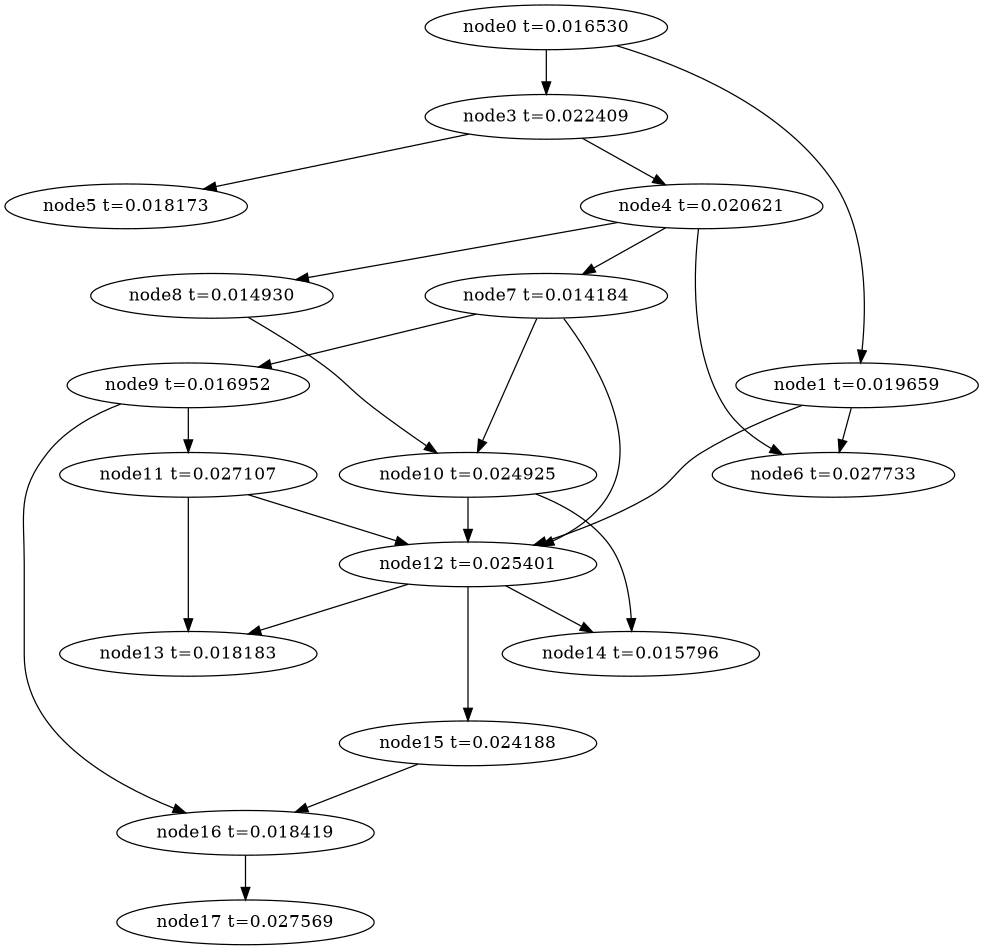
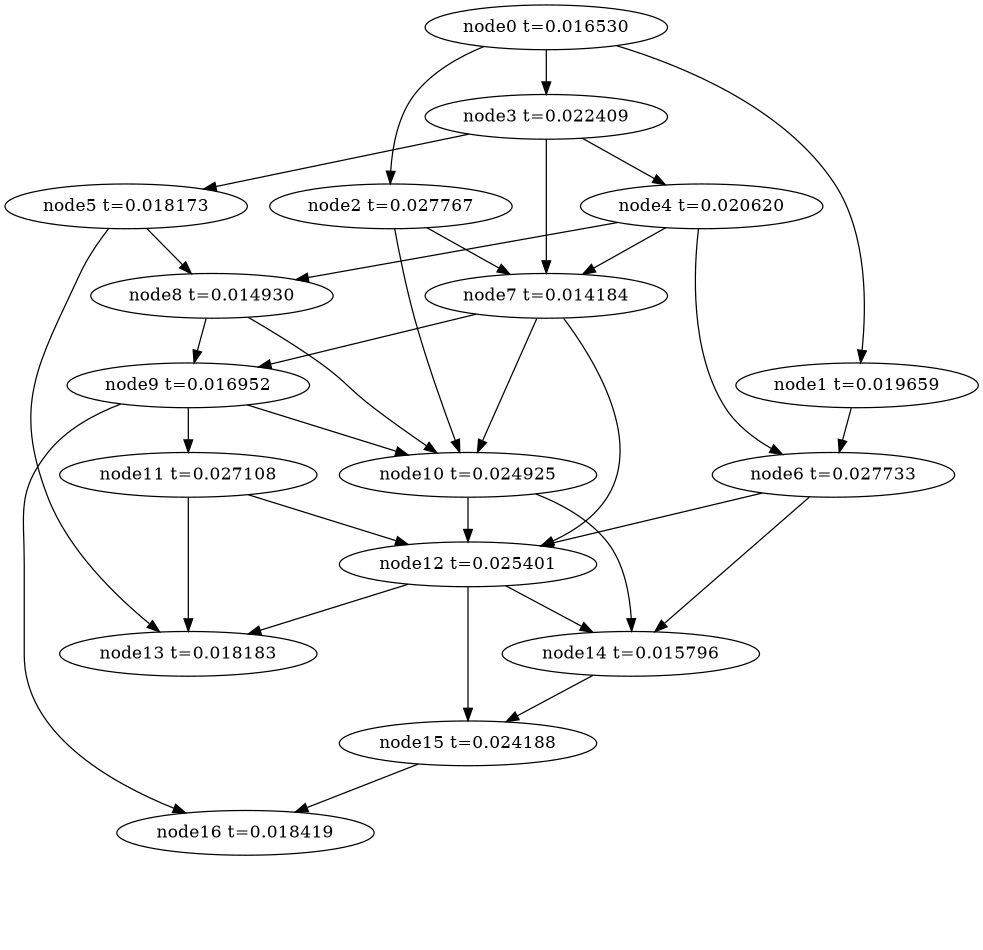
edge "node3 t=0.022409" -> "node7 t=0.014184": added
node "node2 t=0.027767": added
node "node4 t=0.020621": label "node4 t=0.020621" -> "node4 t=0.020620"
edge "node5 t=0.018173" -> "node8 t=0.014930": added
edge "node8 t=0.014930" -> "node9 t=0.016952": added
edge "node9 t=0.016952" -> "node10 t=0.024925": added
edge "node5 t=0.018173" -> "node13 t=0.018183": added
node "node11 t=0.027107": label "node11 t=0.027107" -> "node11 t=0.027108"
edge "node1 t=0.019659" -> "node12 t=0.025401": now "node6 t=0.027733" -> "node12 t=0.025401"
edge "node6 t=0.027733" -> "node14 t=0.015796": added
edge "node14 t=0.015796" -> "node15 t=0.024188": added
node "node17 t=0.027569": removed
